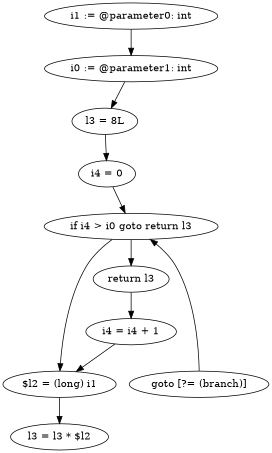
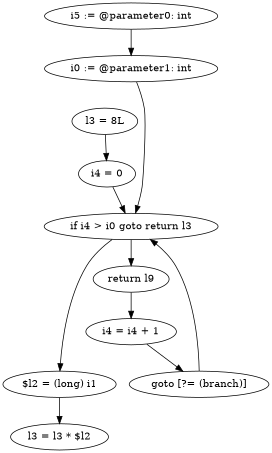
node "i1 := @parameter0: int": label "i1 := @parameter0: int" -> "i5 := @parameter0: int"
edge "i0 := @parameter1: int" -> "l3 = 8L": now "i0 := @parameter1: int" -> "if i4 > i0 goto return l3"
node "return l3": label "return l3" -> "return l9"
edge "i4 = i4 + 1" -> "$l2 = (long) i1": now "i4 = i4 + 1" -> "goto [?= (branch)]"
